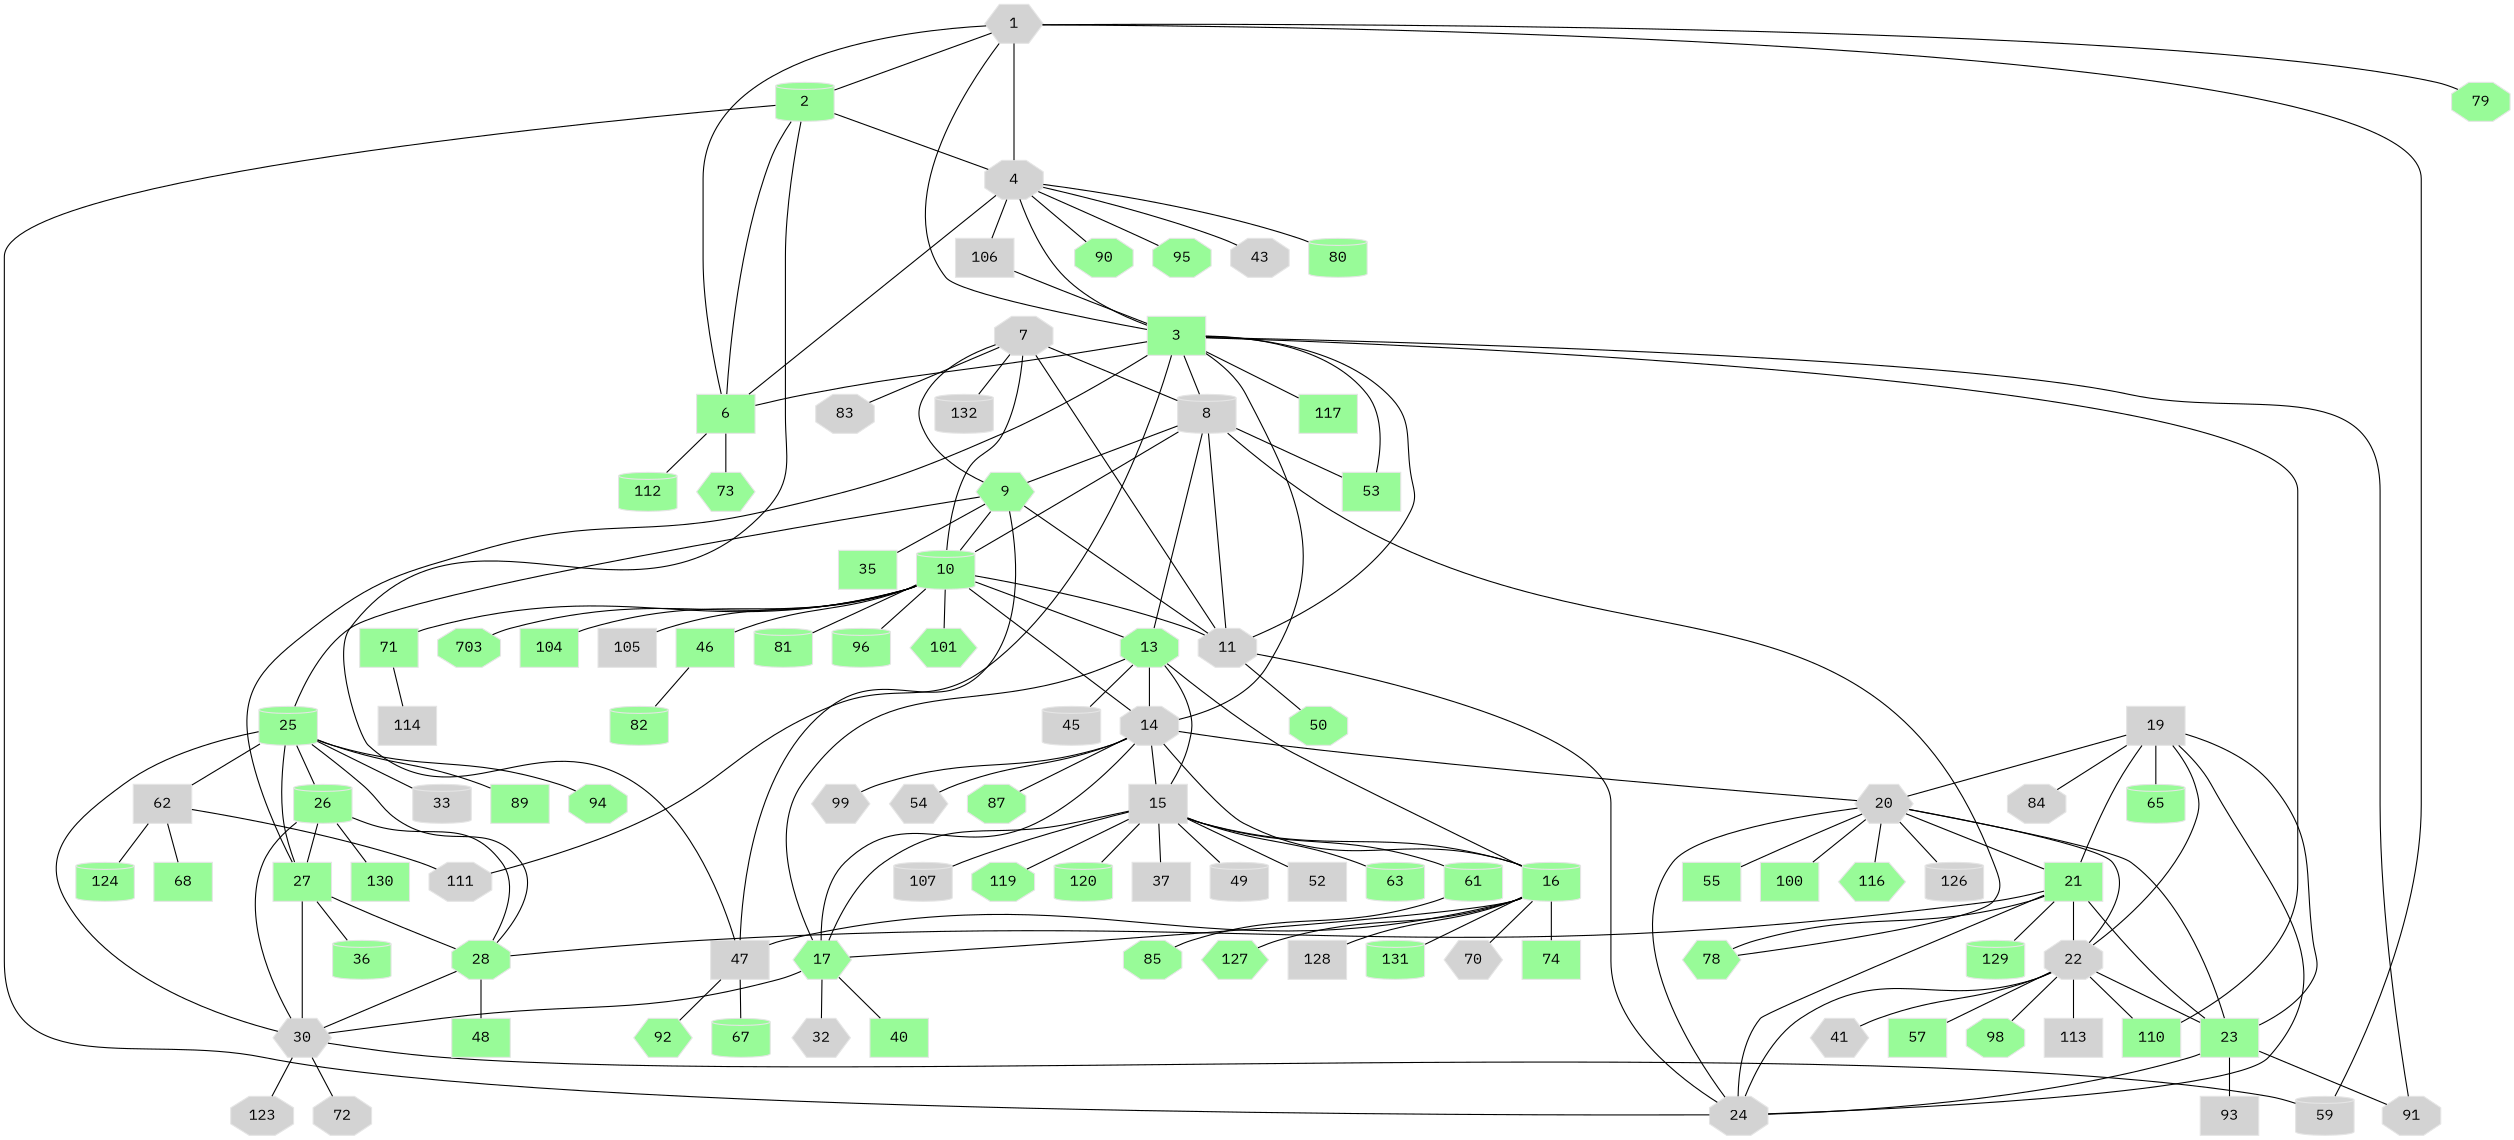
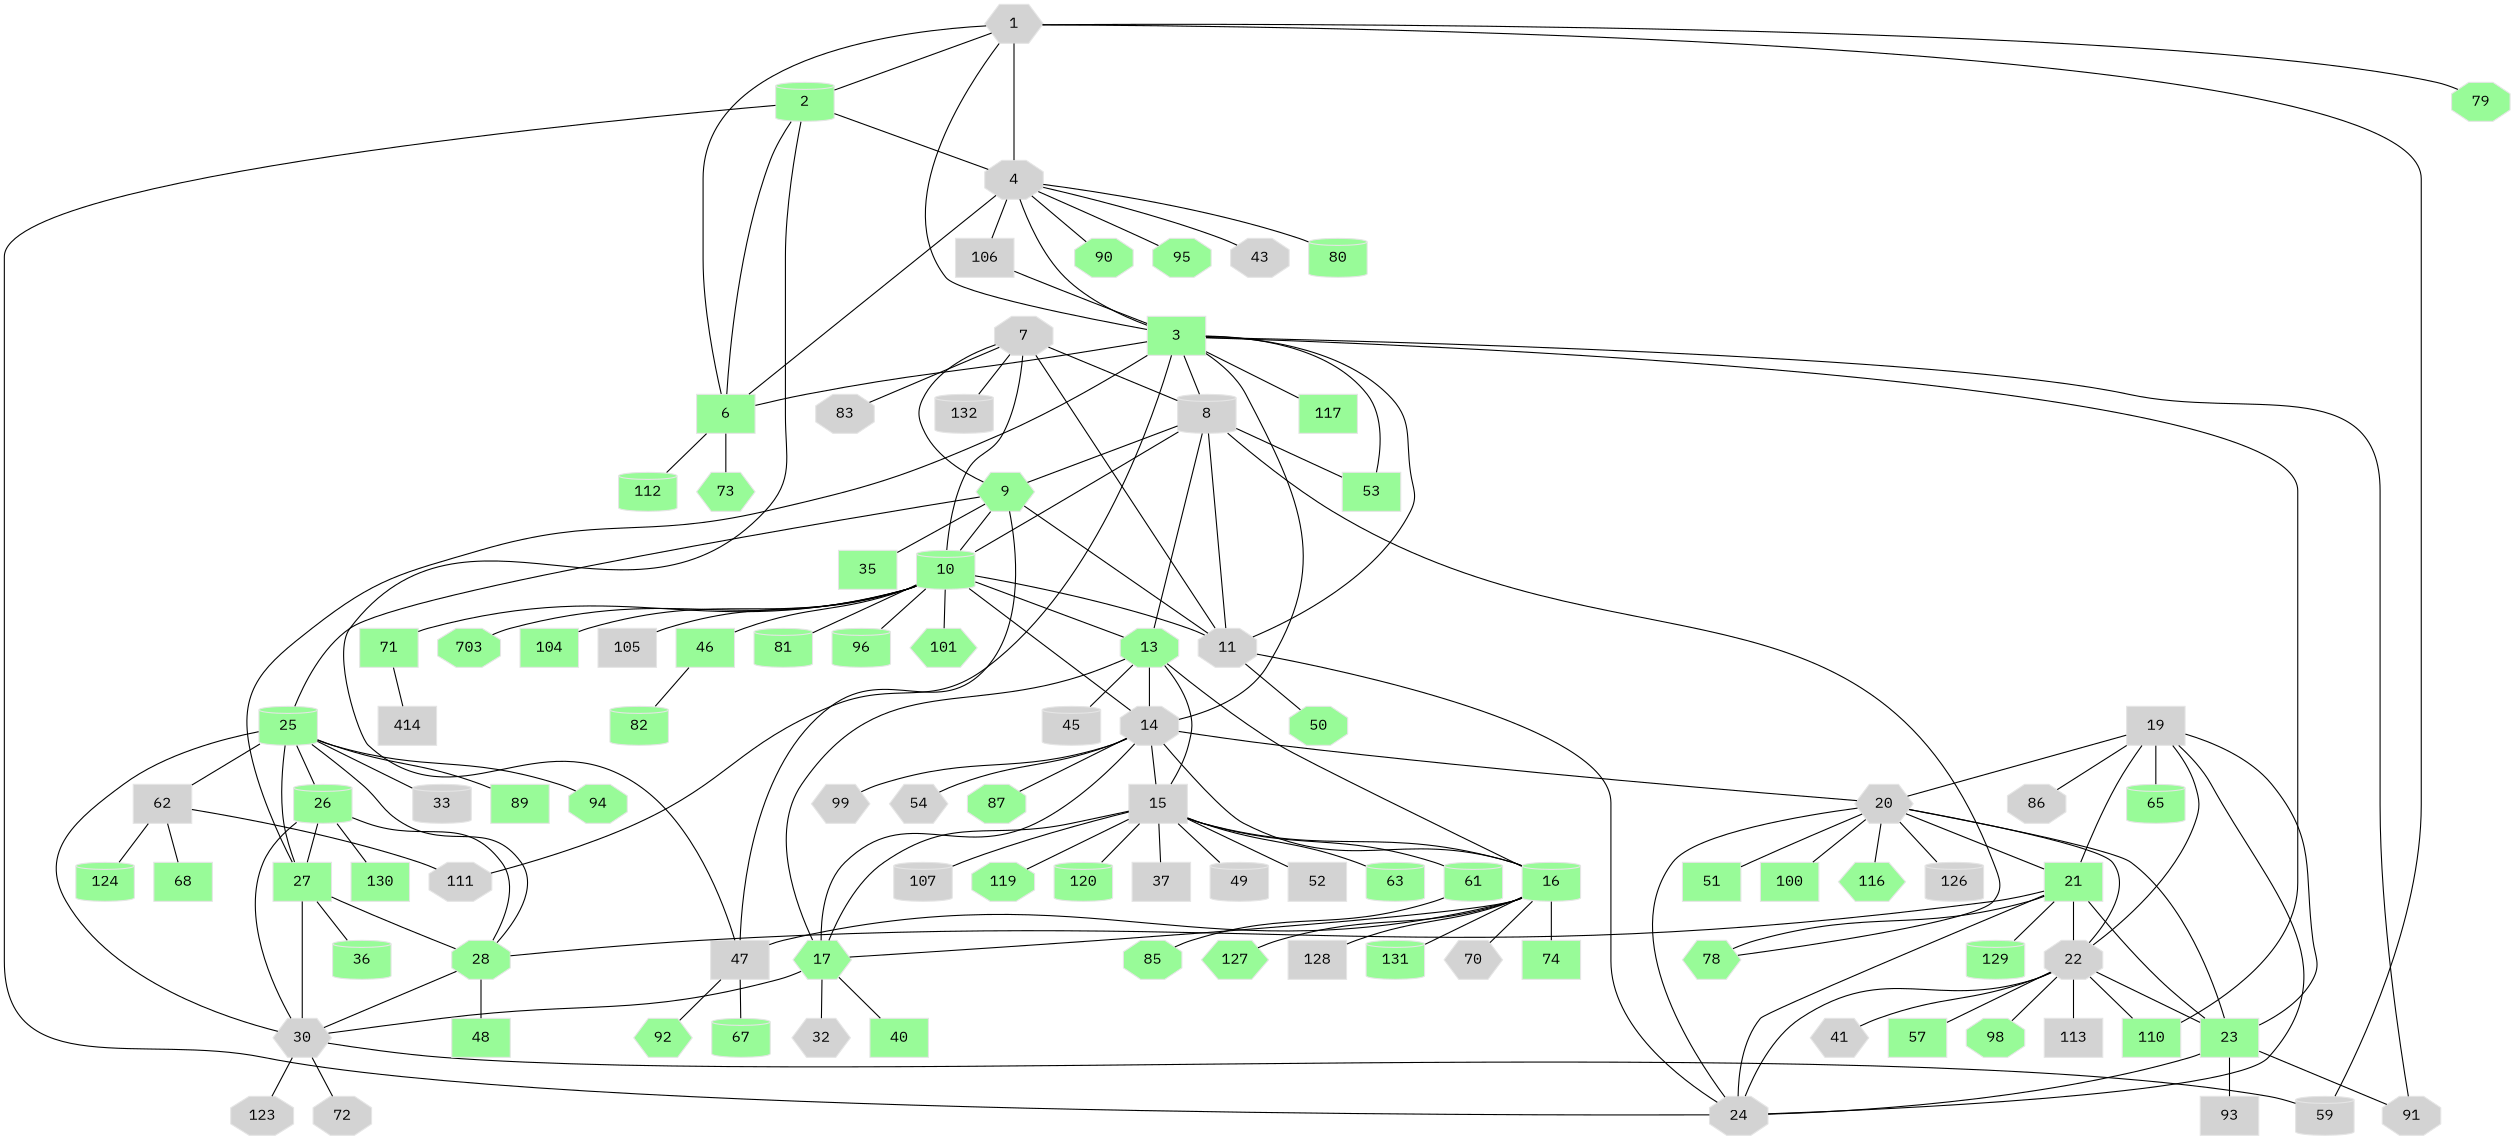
node "114": label "114" -> "414"
node "84": label "84" -> "86"
node "55": label "55" -> "51"
